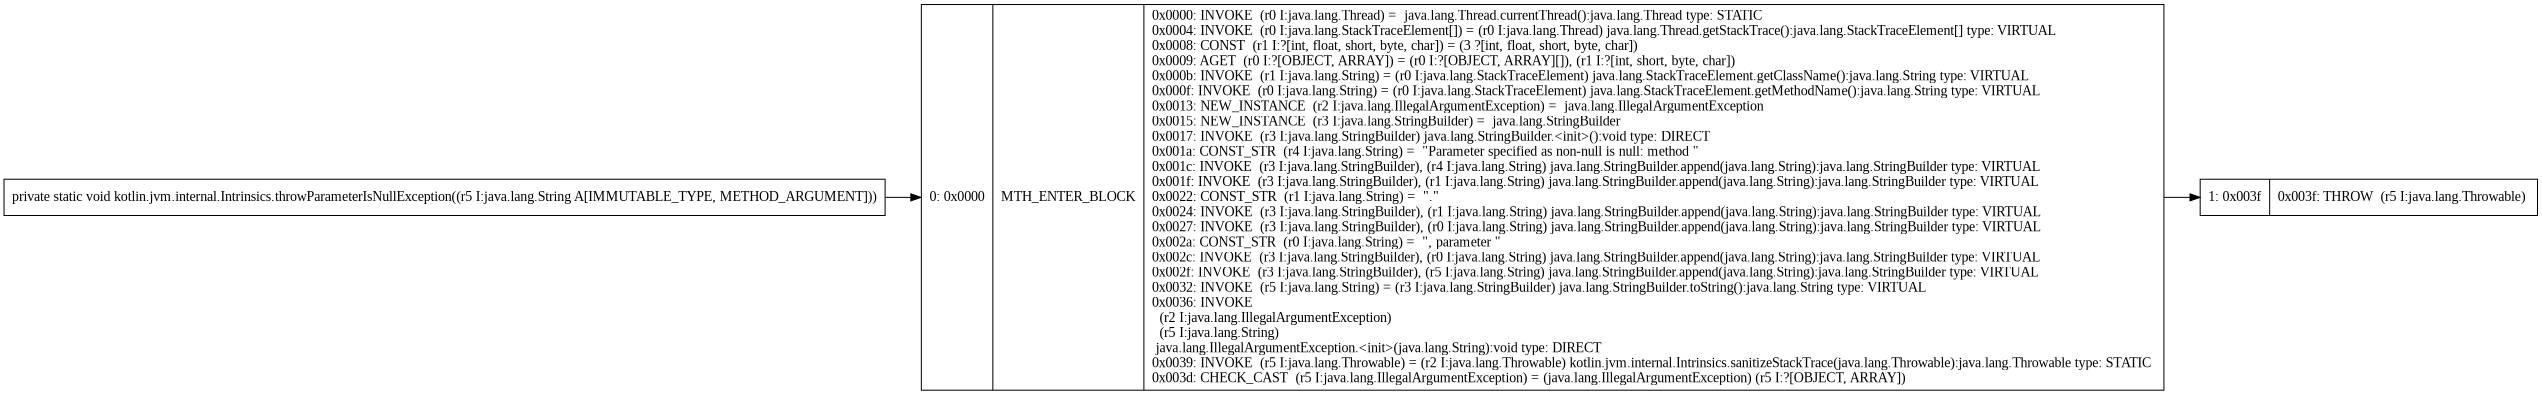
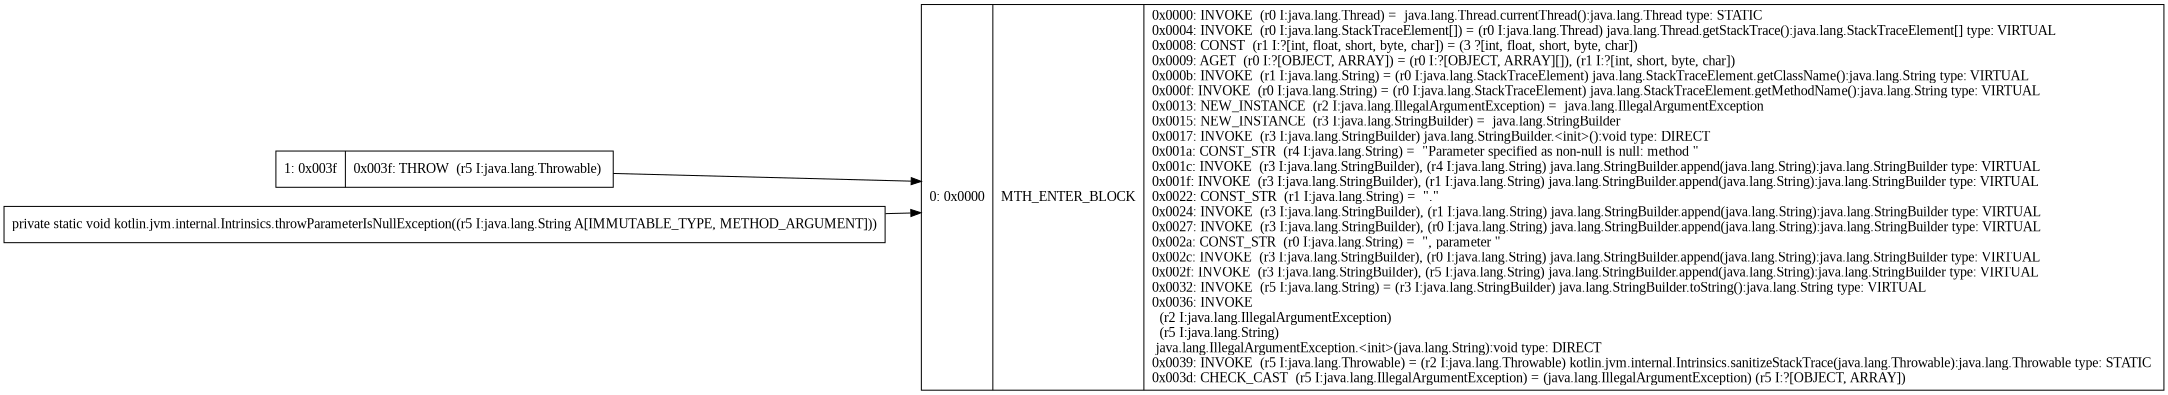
edge "0: 0x0000" -> "1: 0x003f": reversed
